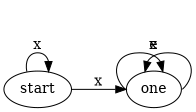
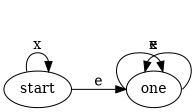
edge "start" -> "one": label " x " -> " e "
